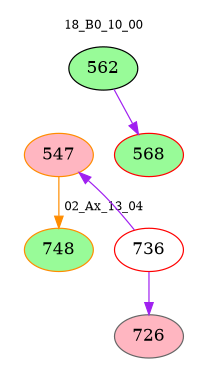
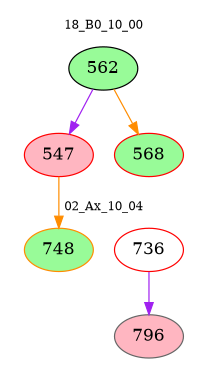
edge "562" -> "568": color purple -> darkorange
node "547": color darkorange -> red
edge "736" -> "547": now "562" -> "547"
cluster "02_Ax_13_04": label "02_Ax_13_04" -> "02_Ax_10_04"
node "726": label "726" -> "796"
